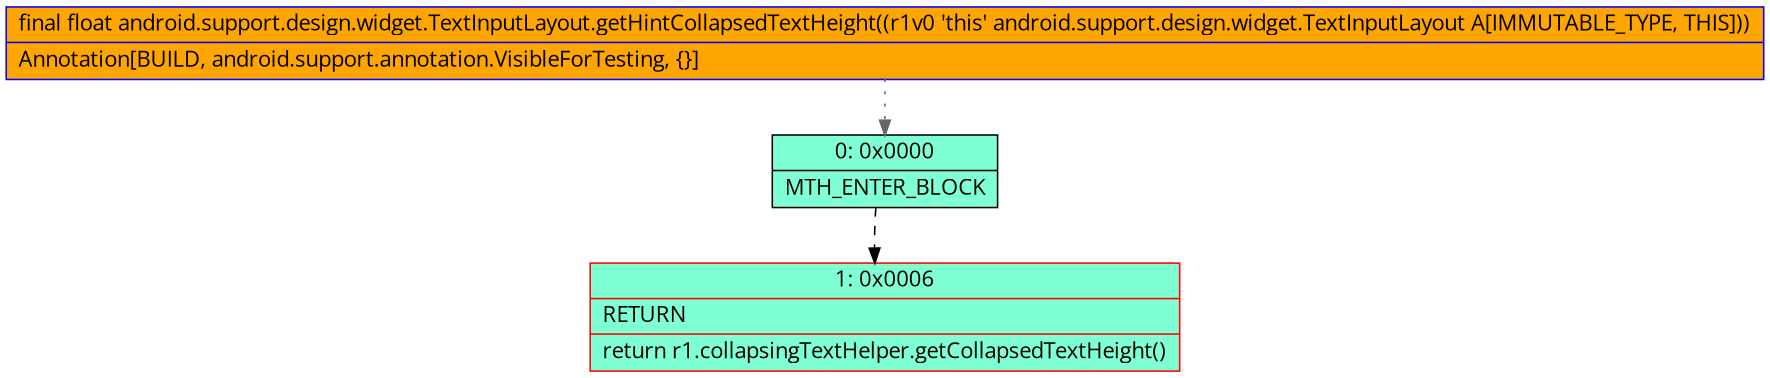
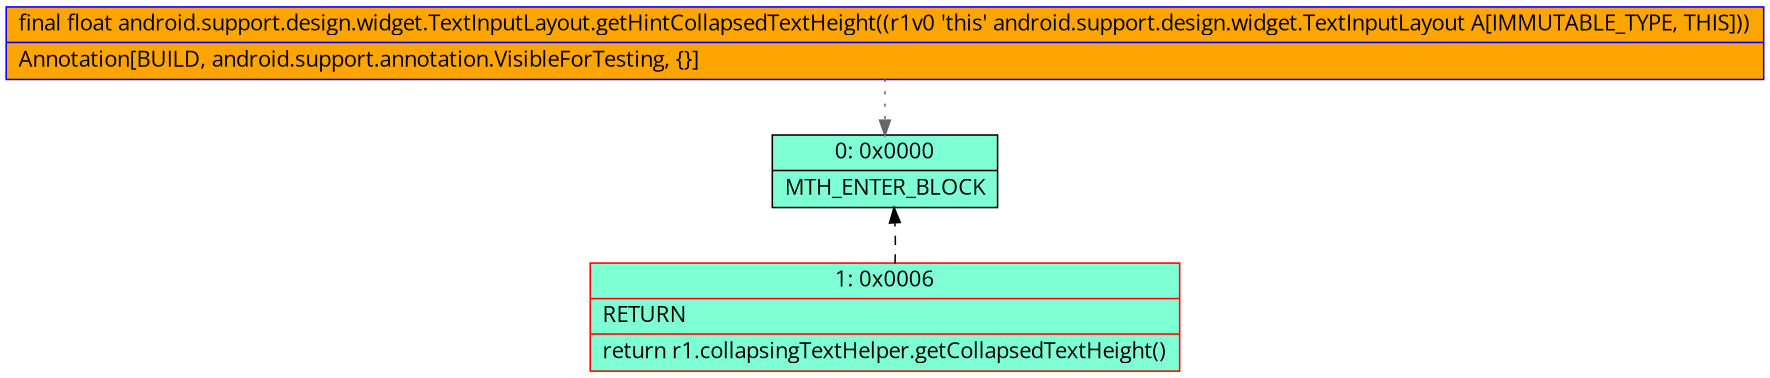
edge "0: 0x0000" -> "1: 0x0006": reversed
